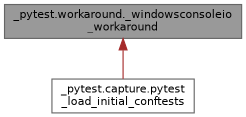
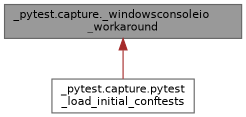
node "_pytest.workaround._windowsconsoleio _workaround": label "_pytest.workaround._windowsconsoleio _workaround" -> "_pytest.capture._windowsconsoleio _workaround"
